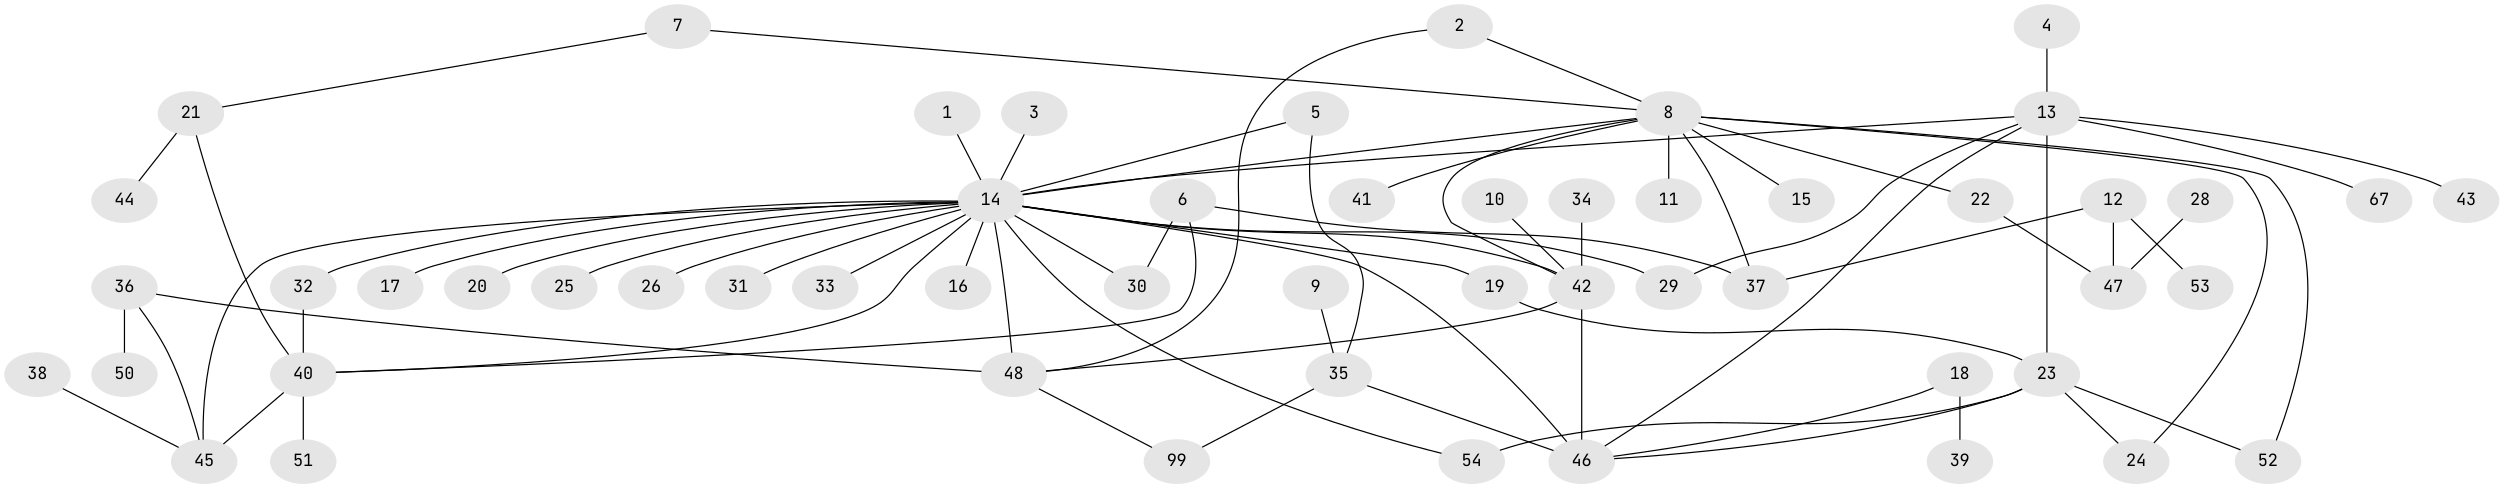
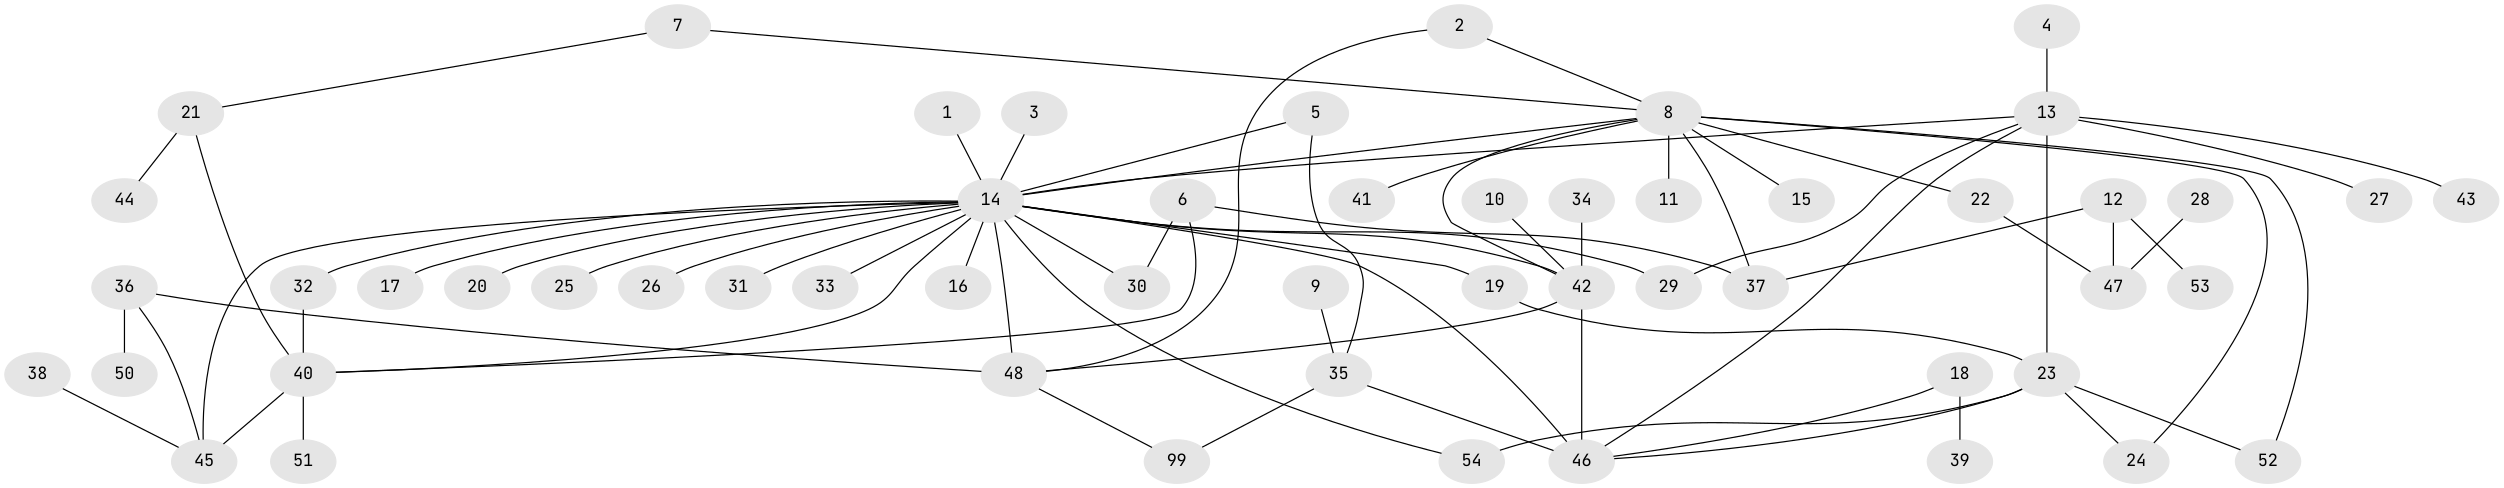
node "67": label "67" -> "27"
